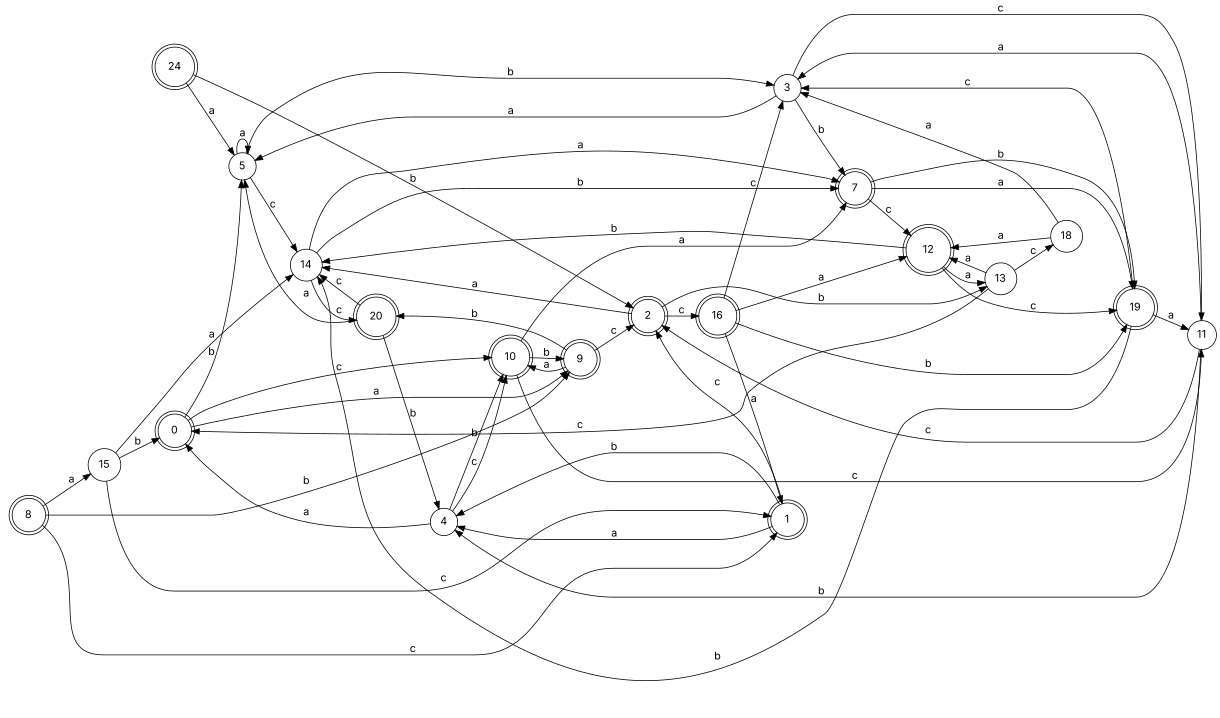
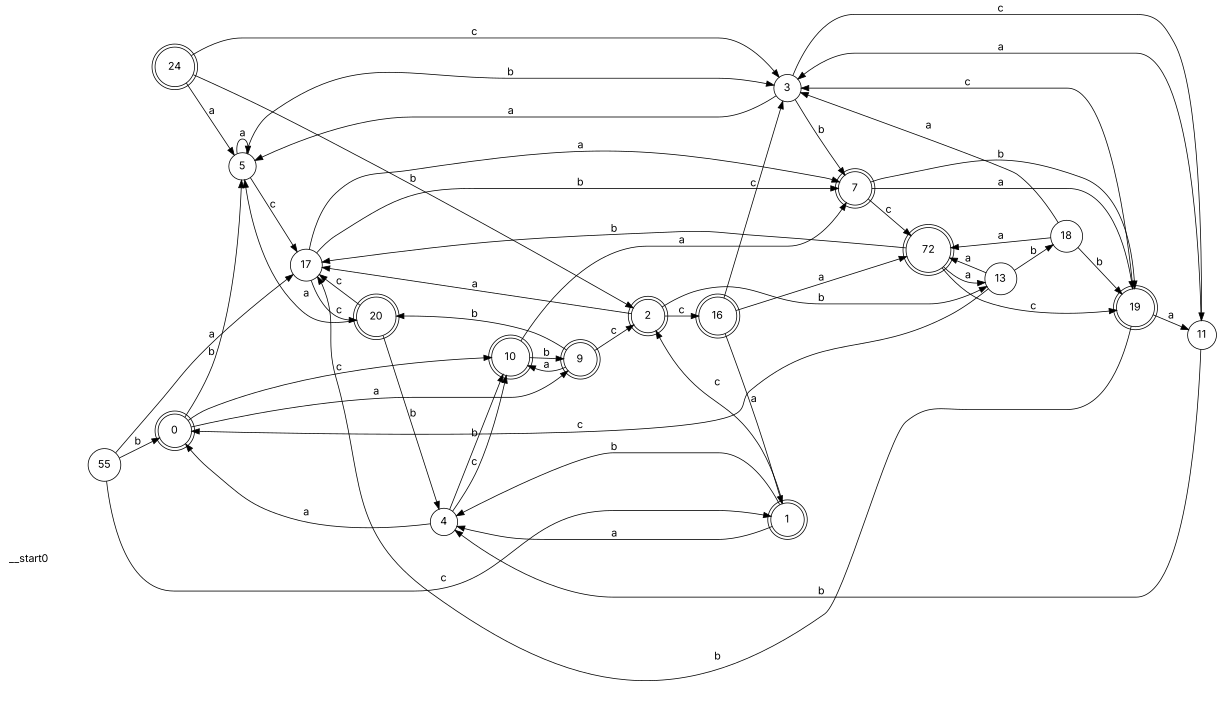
edge "24" -> "3": added, label "c"
node "12": label "12" -> "72"
edge "13" -> "18": label "c" -> "b"
node "14": label "14" -> "17"
edge "16" -> "19": now "18" -> "19"
edge "11" -> "2": removed, label "c"
node "15": label "15" -> "55"
edge "10" -> "11": removed, label "c"
node "8": removed
node "__start0": added
